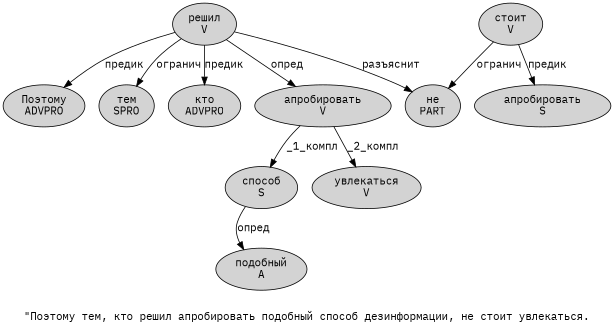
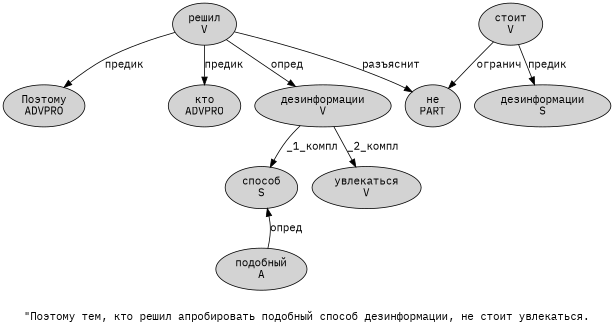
node "тем SPRO": removed
node "апробировать V": label "апробировать V" -> "дезинформации V"
node "апробировать S": label "апробировать S" -> "дезинформации S"
edge "способ S" -> "подобный A": reversed
